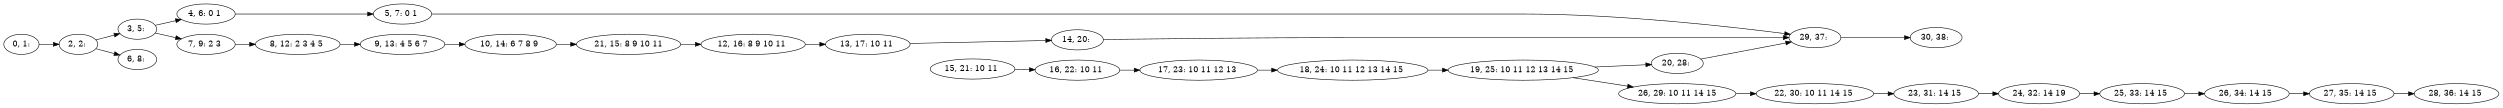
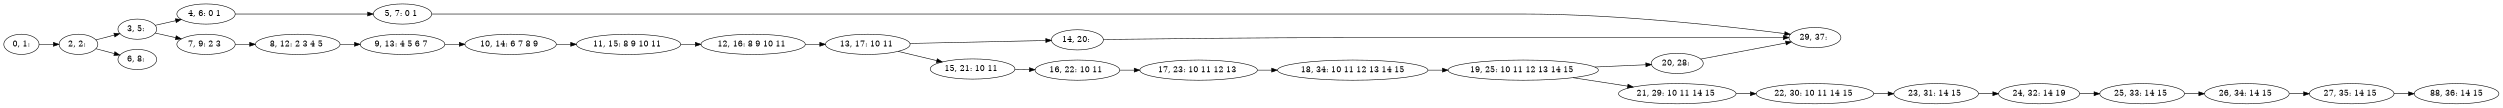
node "30, 38:": removed
node "21, 15: 8 9 10 11": label "21, 15: 8 9 10 11" -> "11, 15: 8 9 10 11"
edge "13, 17: 10 11" -> "15, 21: 10 11": added
node "18, 24: 10 11 12 13 14 15": label "18, 24: 10 11 12 13 14 15" -> "18, 34: 10 11 12 13 14 15"
node "26, 29: 10 11 14 15": label "26, 29: 10 11 14 15" -> "21, 29: 10 11 14 15"
node "28, 36: 14 15": label "28, 36: 14 15" -> "88, 36: 14 15"
